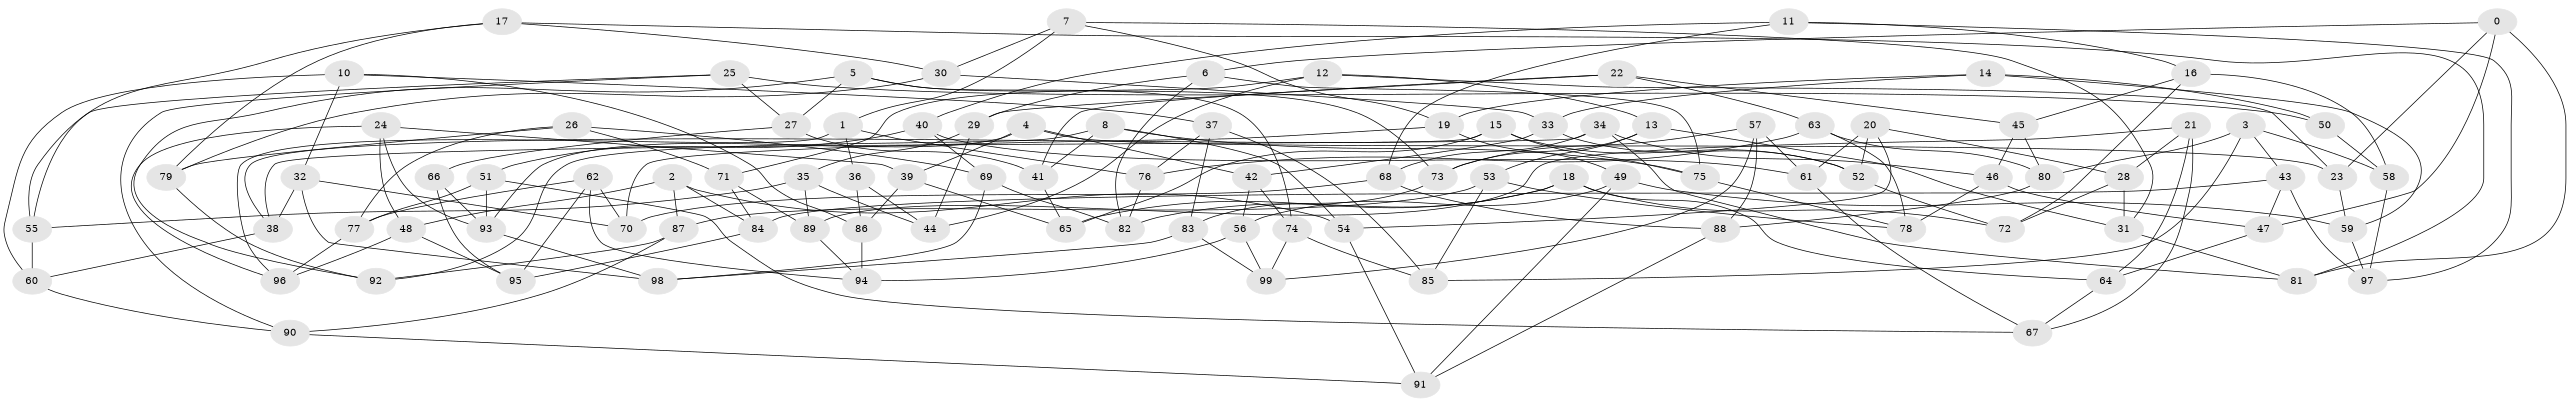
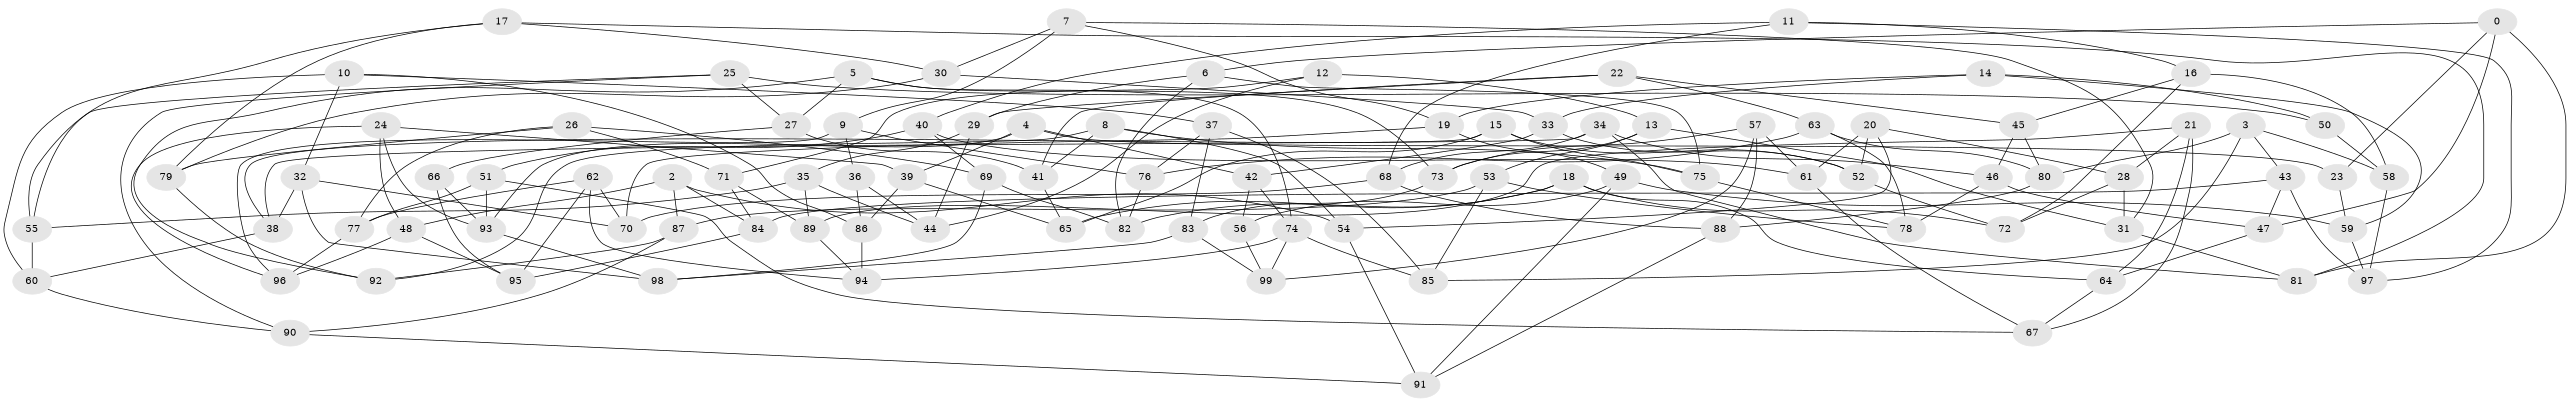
edge "12" -- "23": removed
node "1": label "1" -> "9"
edge "56" -- "94": now "74" -- "94"
